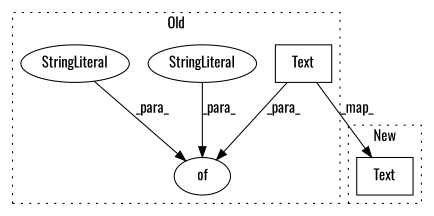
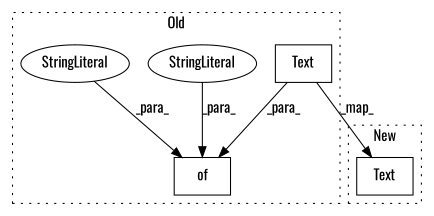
node "of": shape ellipse -> box
